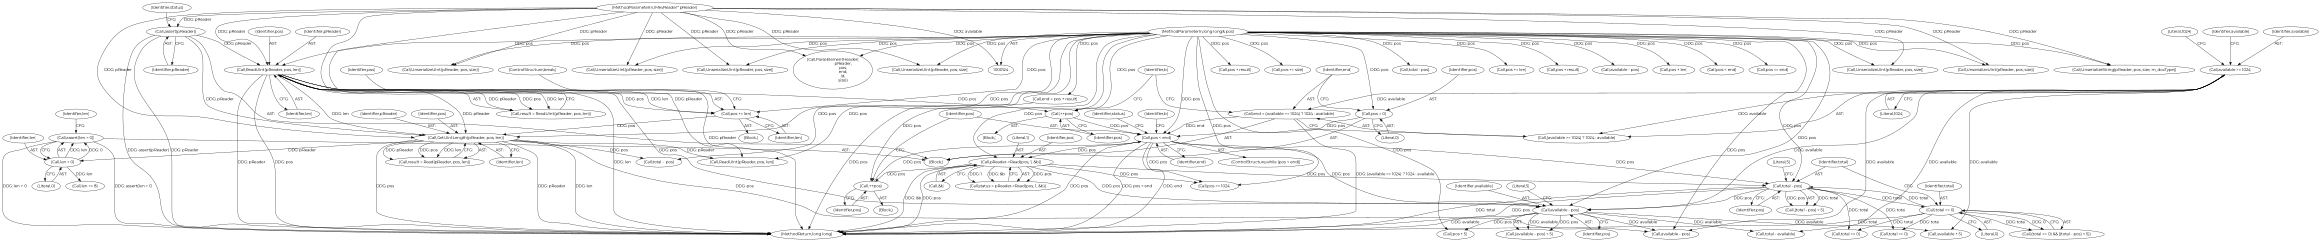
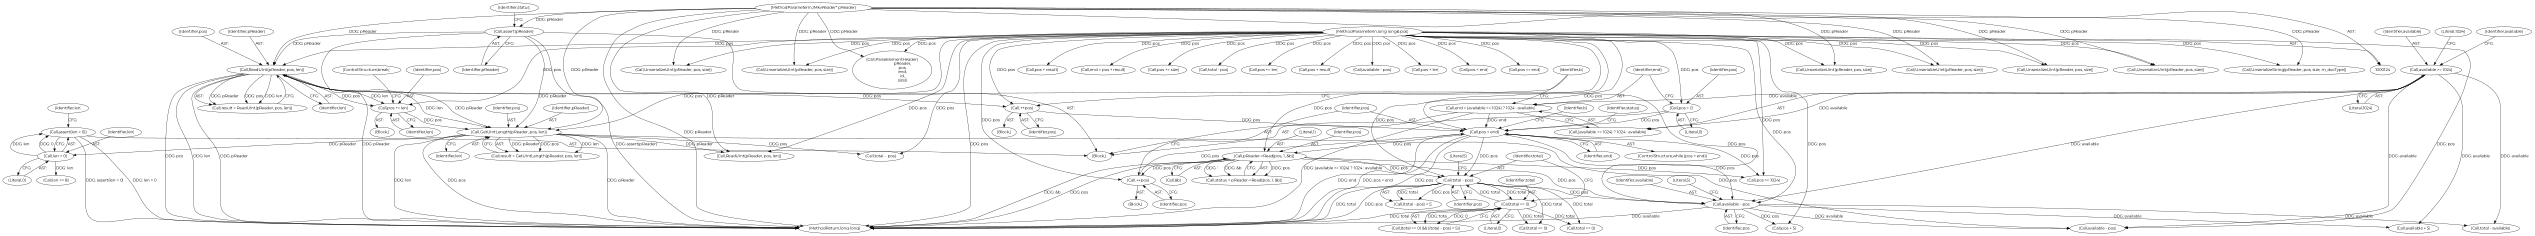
edge "(MethodParameterIn,IMkvReader* pReader)" -> "1000124": label "DDG: available" -> "AST: "
edge "(Call,end = pos + result)" -> "(MethodReturn,long long)": now "(MethodParameterIn,long long& pos)" -> "(MethodReturn,long long)"
node "(Call,result = Read(pReader, pos, len))": label "(Call,result = Read(pReader, pos, len))" -> "(Call,result = GetUIntLength(pReader, pos, len))"
node "(Call,(available - pos) < 5)": removed
